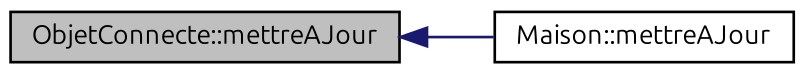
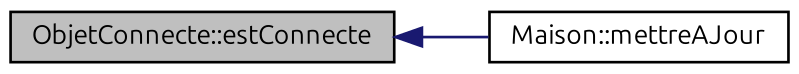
node "ObjetConnecte::mettreAJour": label "ObjetConnecte::mettreAJour" -> "ObjetConnecte::estConnecte"
